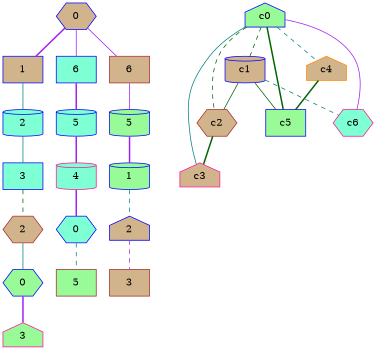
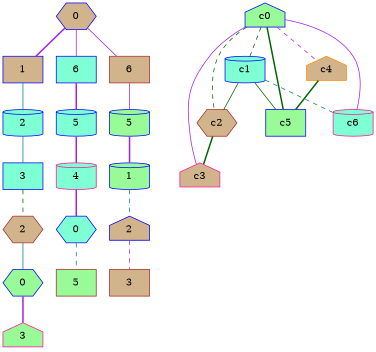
edge "c0" -- "c4": color teal -> purple
node "c1": fillcolor tan -> aquamarine
edge "c0" -- "c3": color teal -> purple
node "c6": shape hexagon -> cylinder
